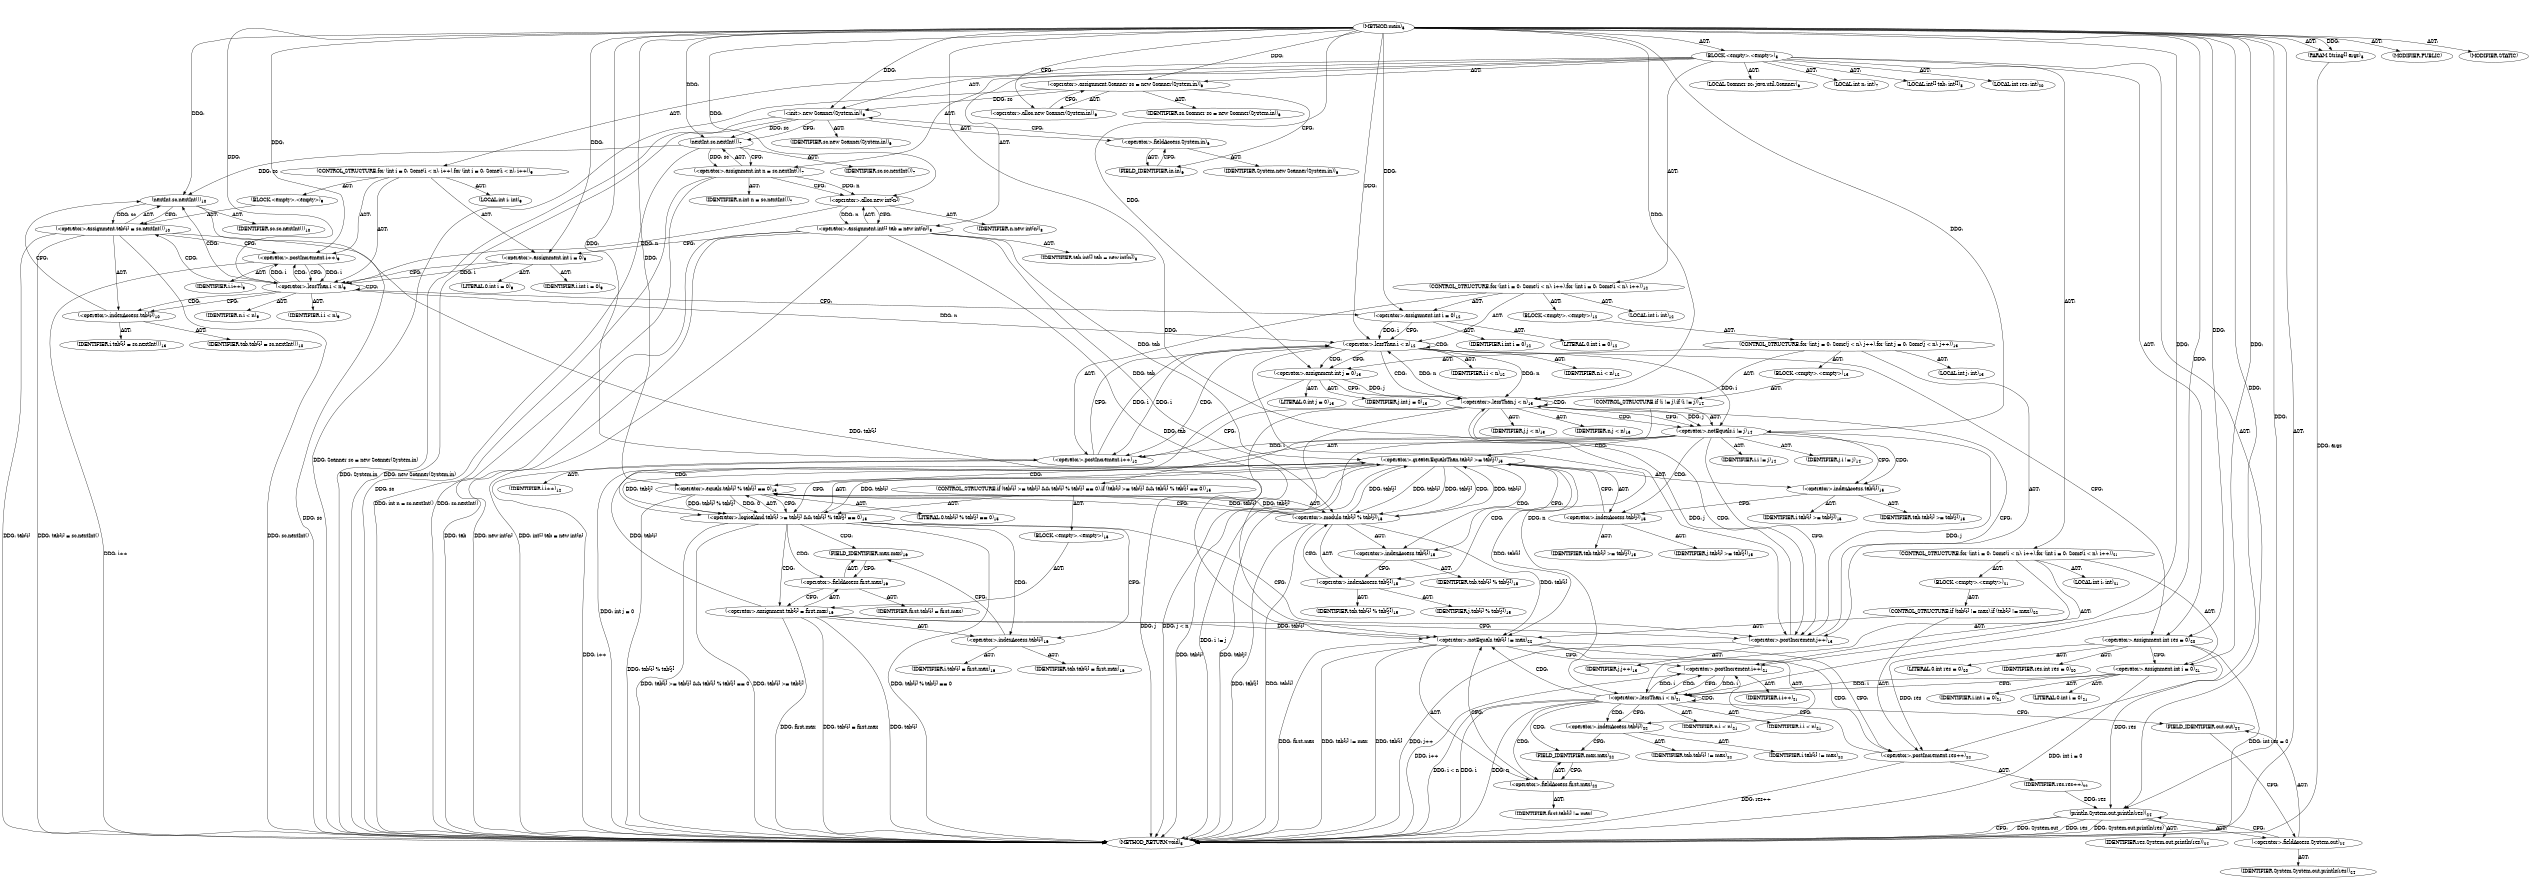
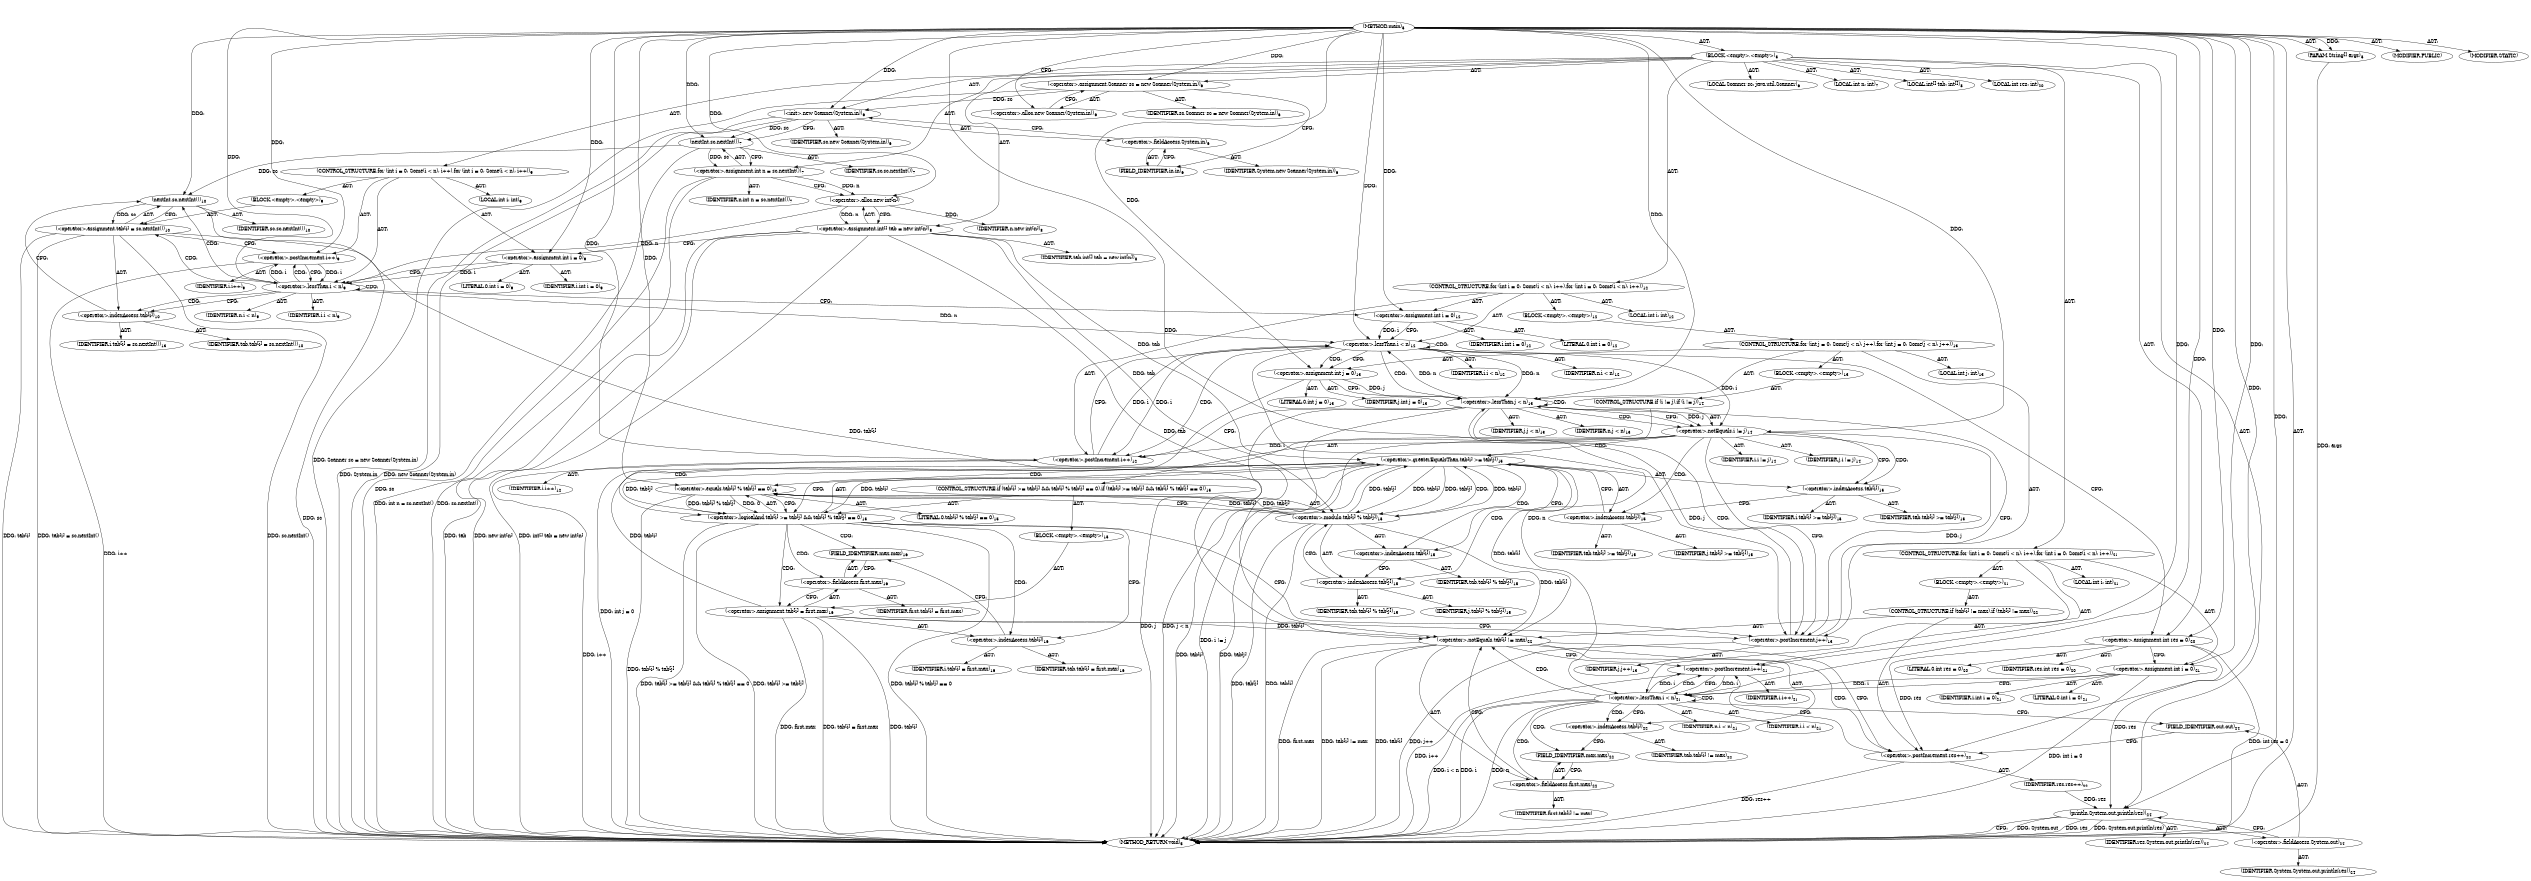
edge "(<operator>.alloc,new int[n])" -> "(IDENTIFIER,n,new int[n])": label "AST: " -> "DDG: "
node "(IDENTIFIER,i,tab[i] != max)": removed
edge "(FIELD_IDENTIFIER,out,out)" -> "(<operator>.fieldAccess,System.out)": now "(FIELD_IDENTIFIER,out,out)" -> "(<operator>.postIncrement,res++)"
